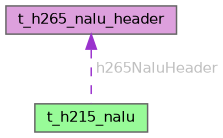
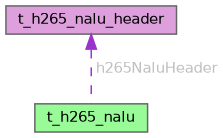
node "t_h215_nalu": label "t_h215_nalu" -> "t_h265_nalu"
